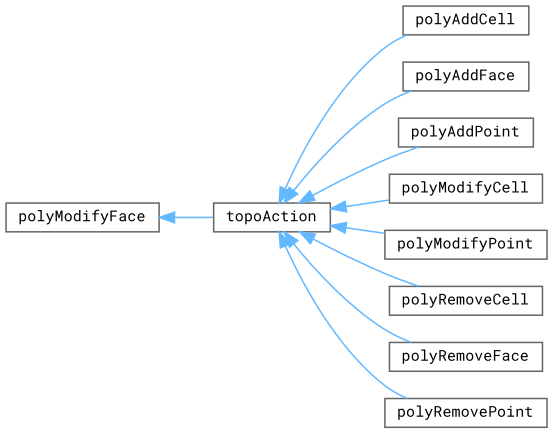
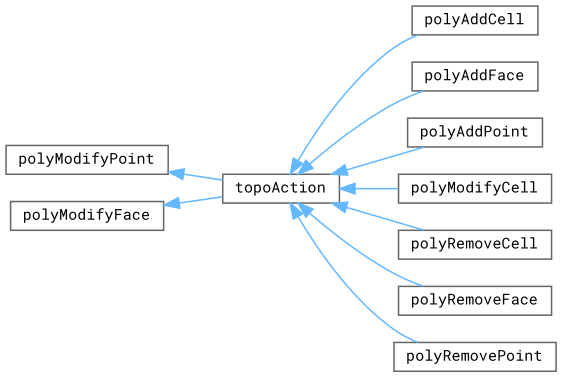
edge "polyModifyPoint" -> "topoAction": reversed
